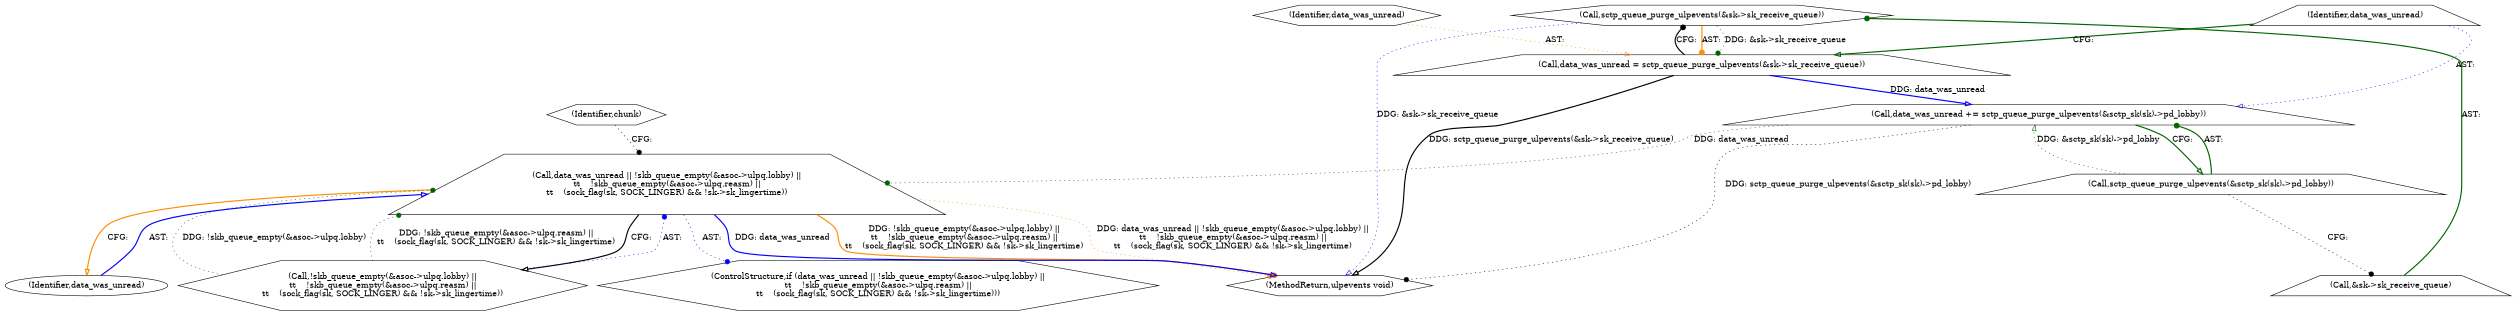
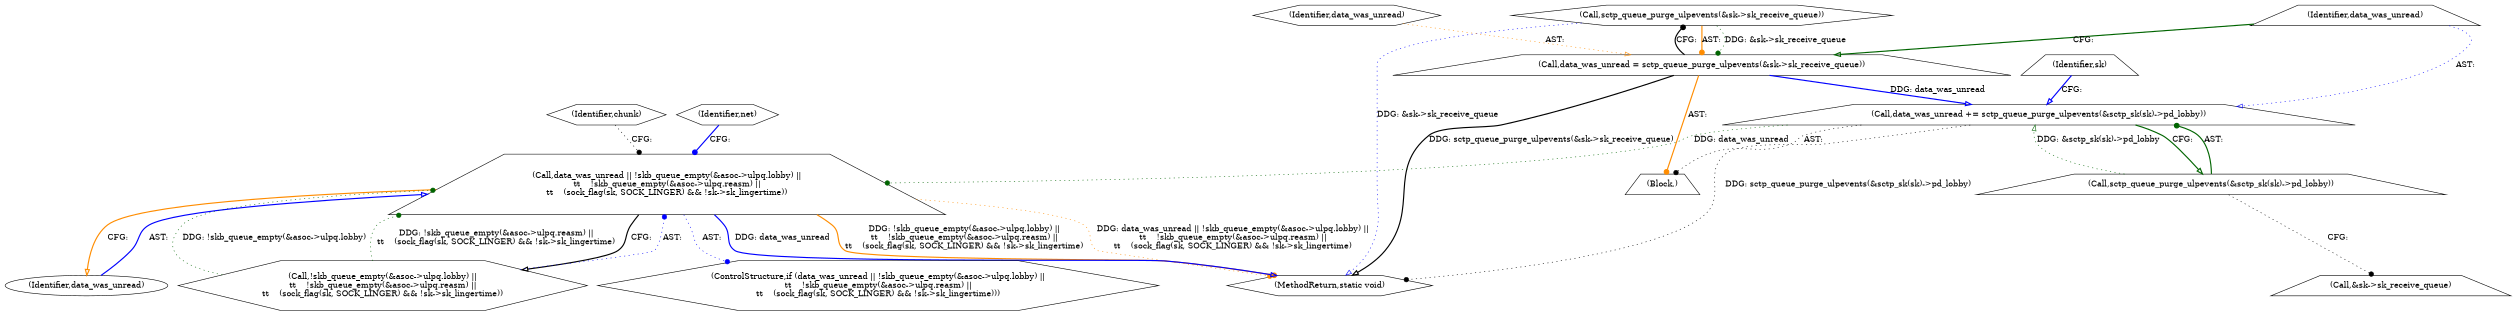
edge "(Call,&sk->sk_receive_queue)" -> "(Call,sctp_queue_purge_ulpevents(&sk->sk_receive_queue))": removed, label "AST:"
node "(Identifier,sk)": added
node "(Identifier,net)": added
node "(Block,)": added
node "(MethodReturn,ulpevents void)": label "(MethodReturn,ulpevents void)" -> "(MethodReturn,static void)"
